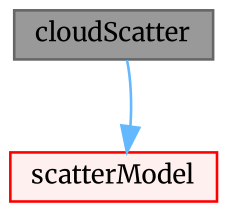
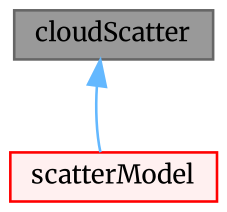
edge "cloudScatter" -> "scatterModel": reversed
